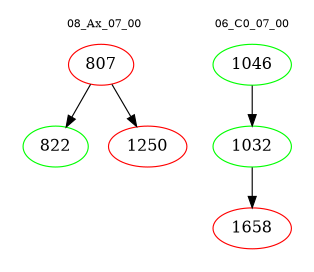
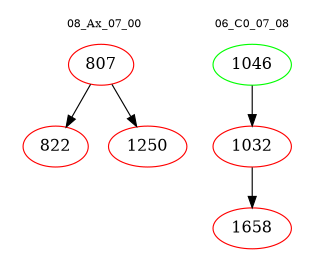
cluster "06_C0_07_00": label "06_C0_07_00" -> "06_C0_07_08"
node "822": color green -> red
node "1032": color green -> red
